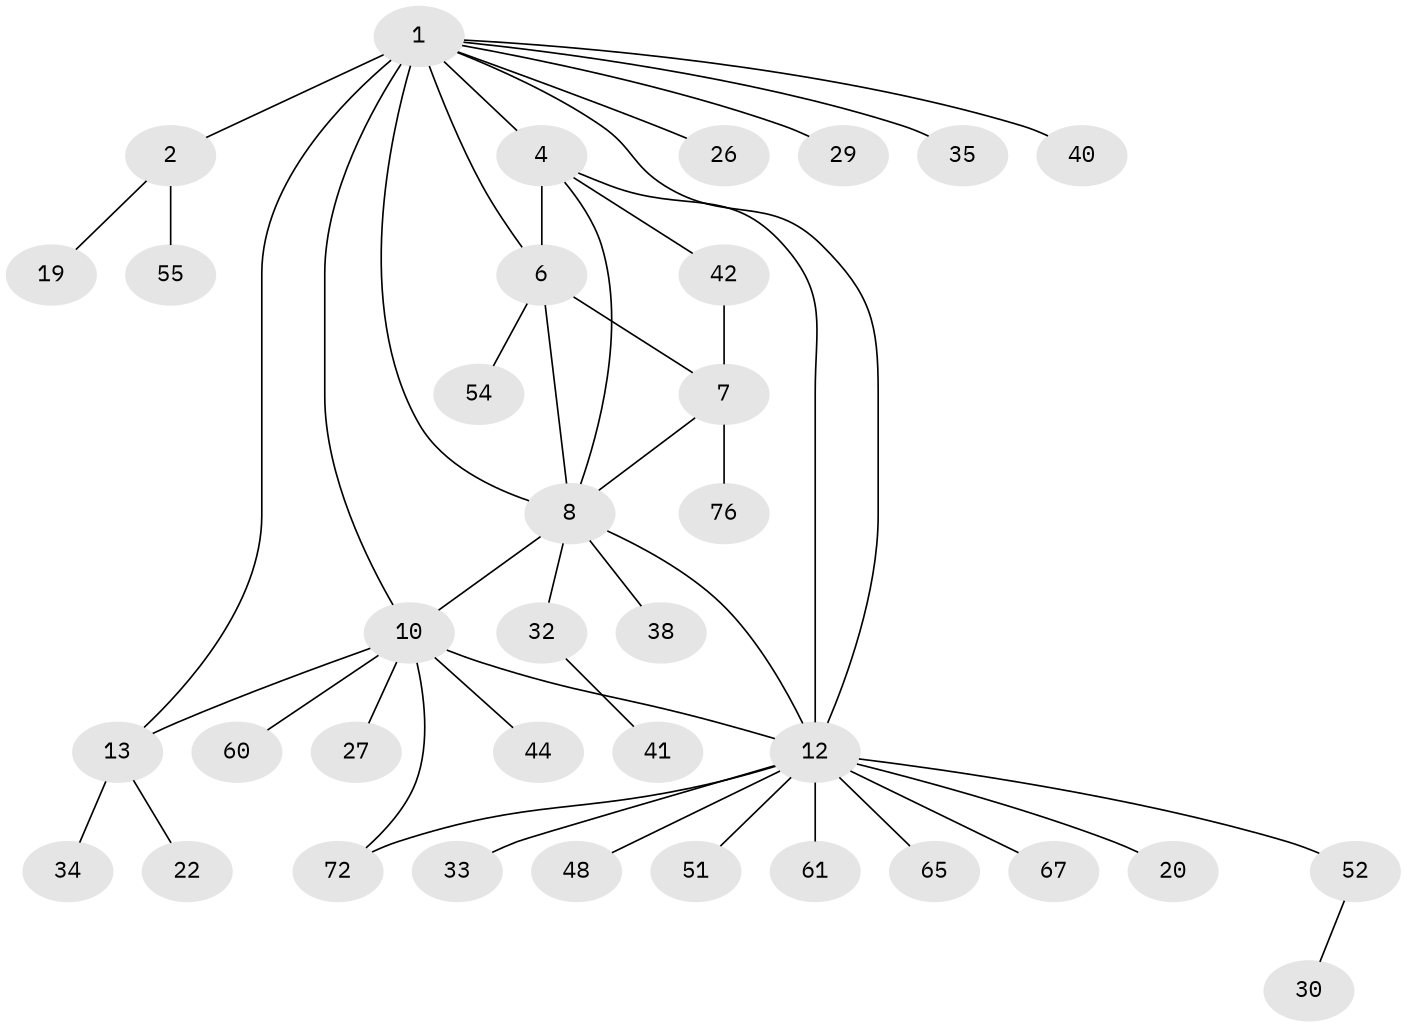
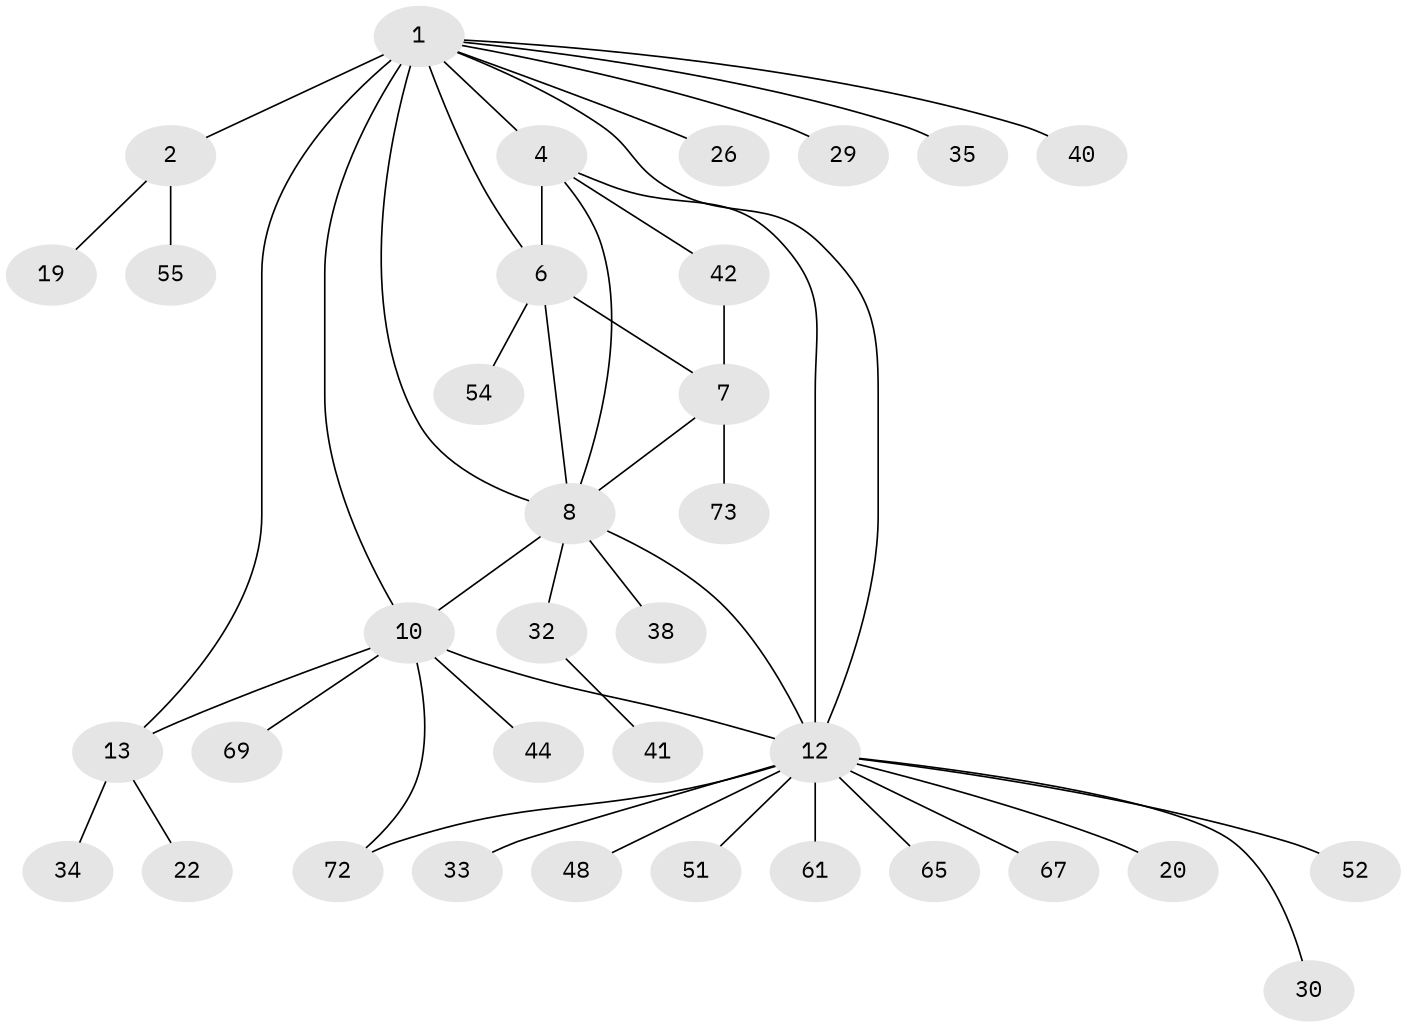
node "76": label "76" -> "73"
node "60": label "60" -> "69"
node "27": removed
edge "52" -- "30": now "12" -- "30"
